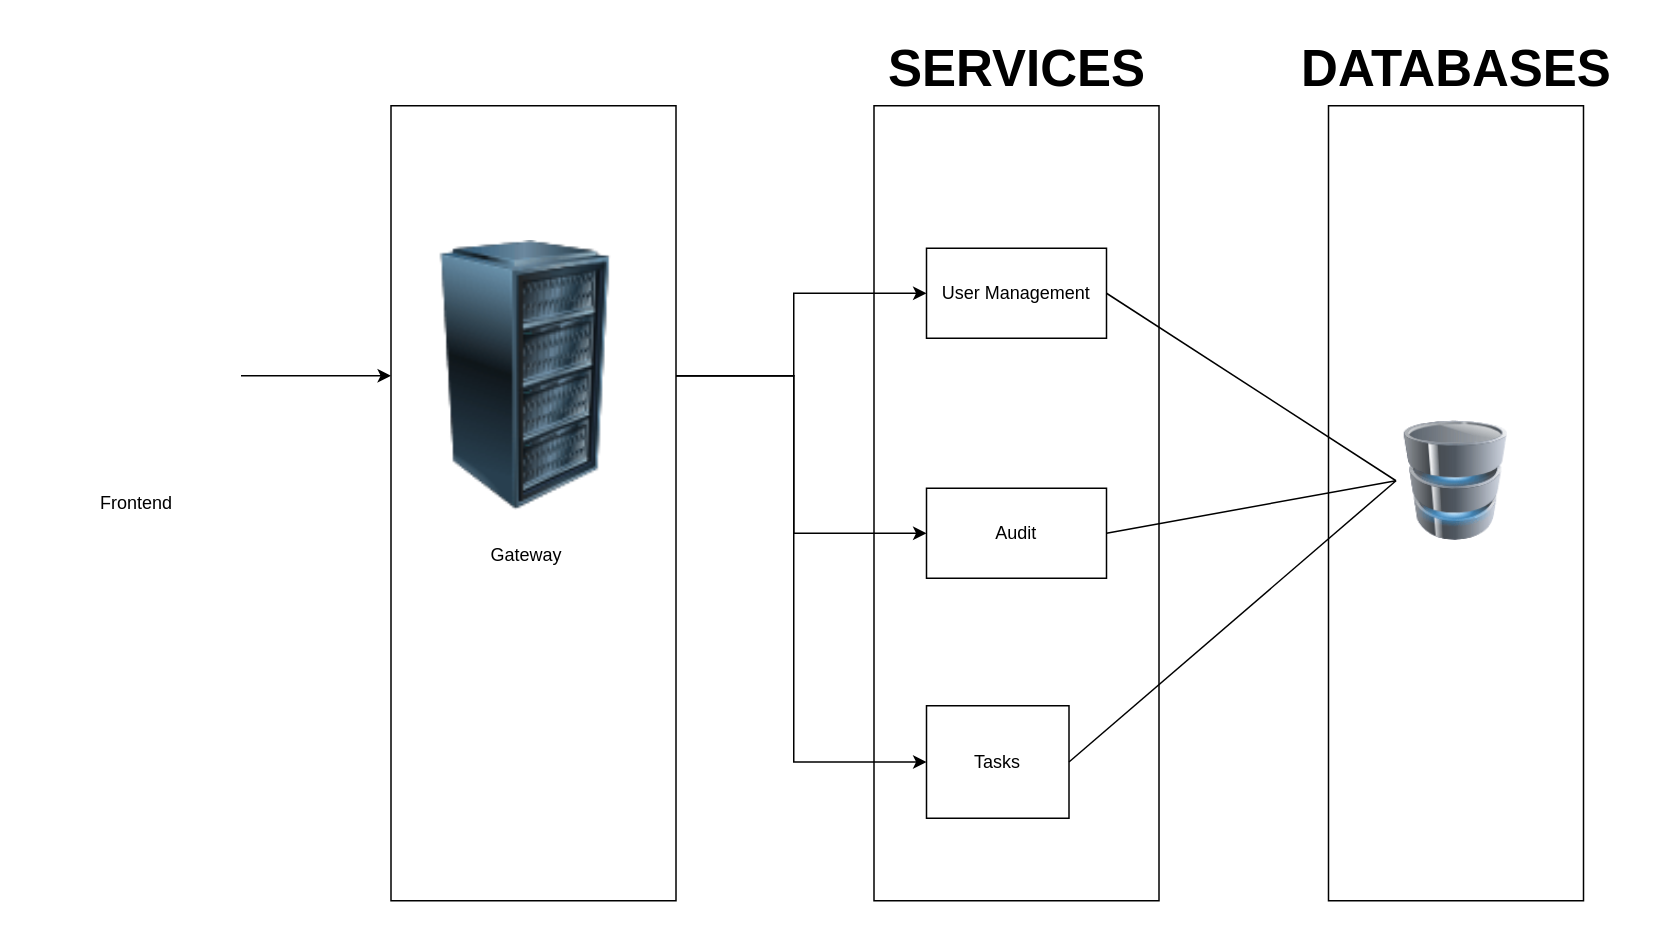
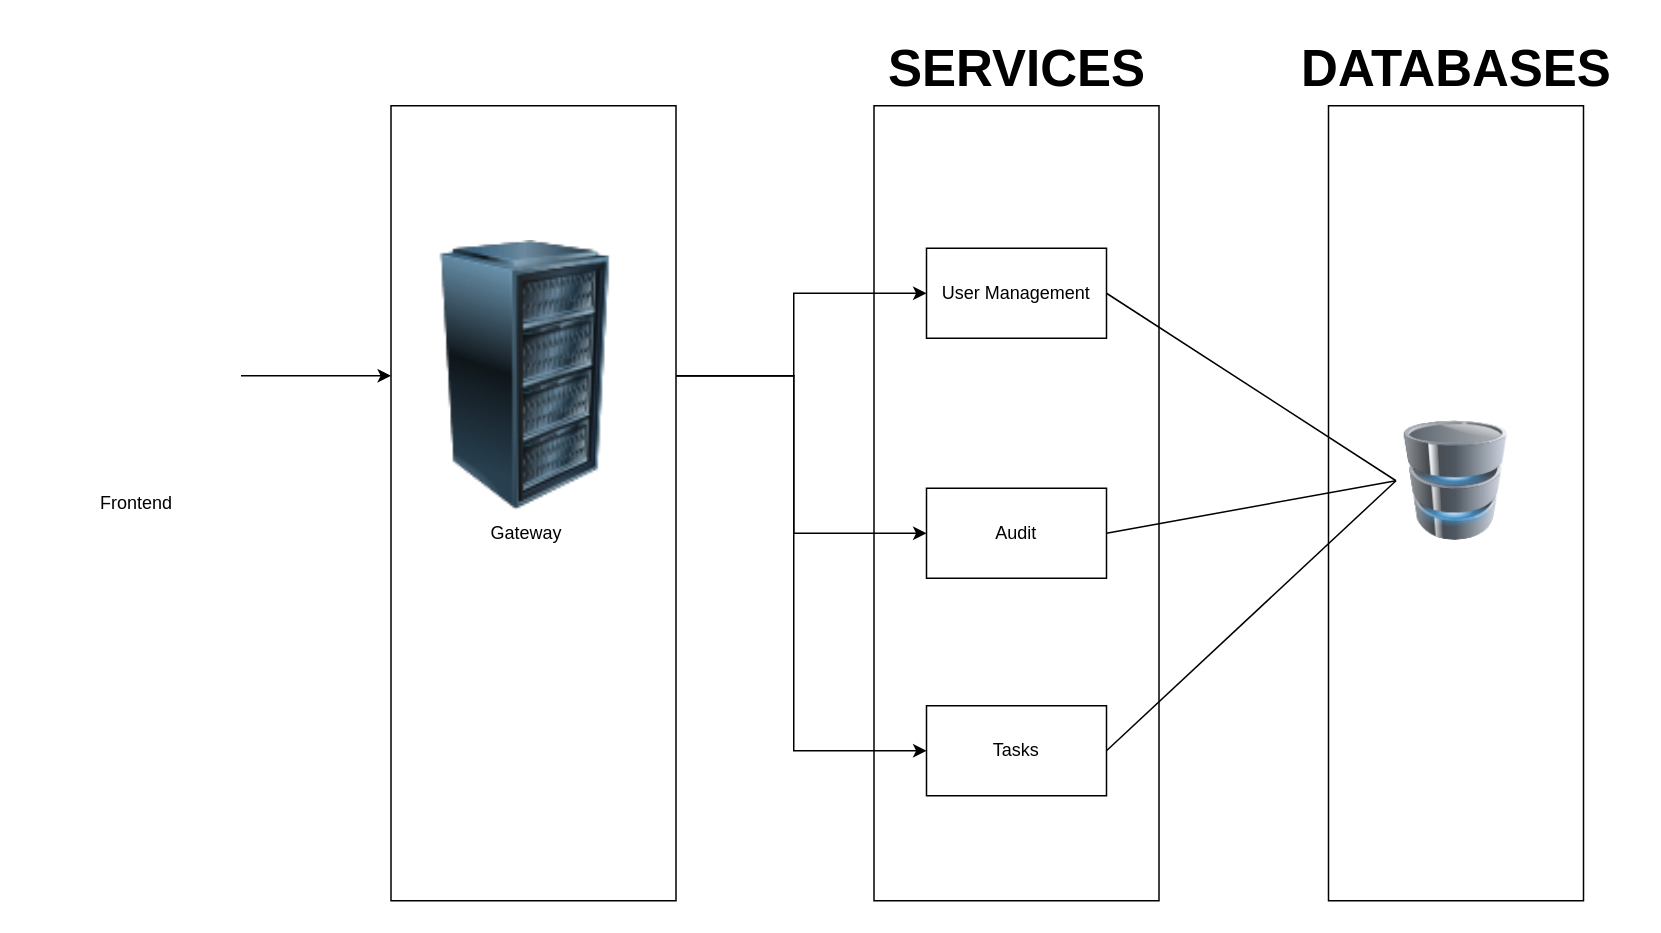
node "Gateway": moved (526, 556) -> (526, 533)
node "Tasks": size 143x113 -> 180x90
